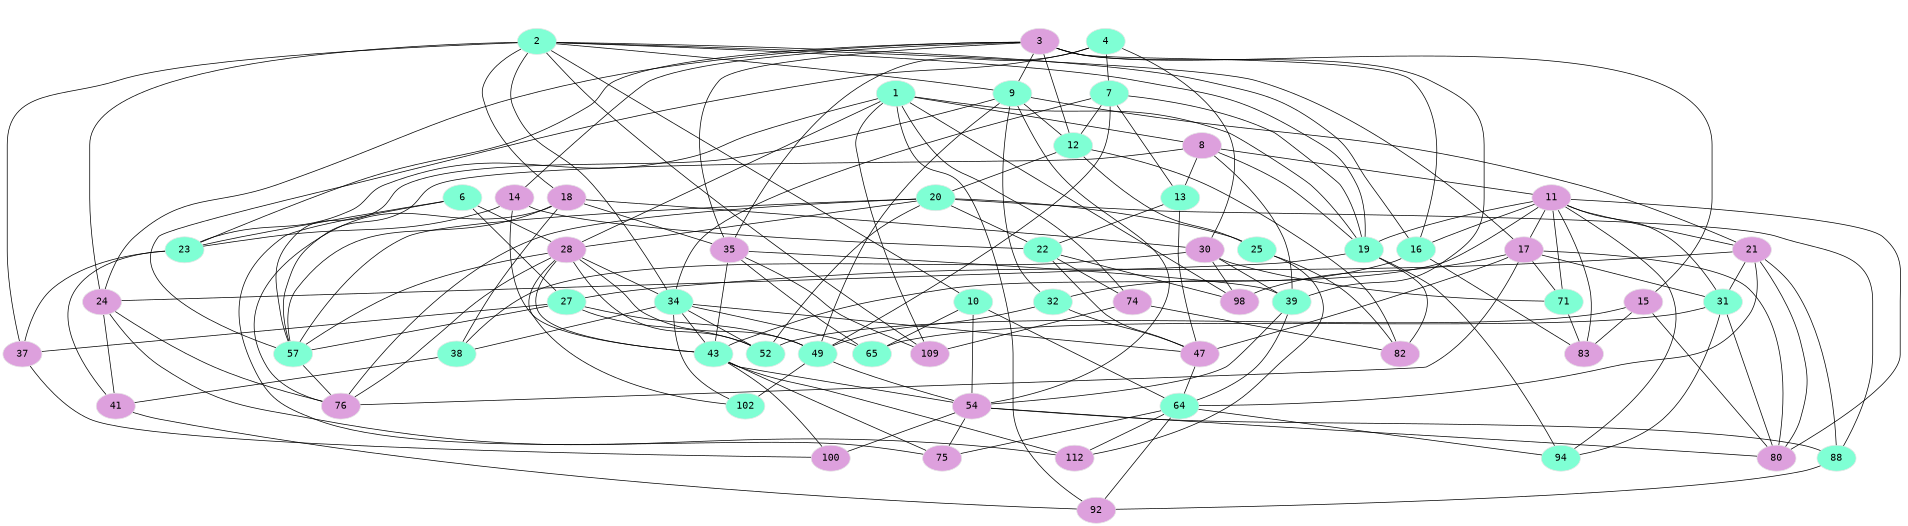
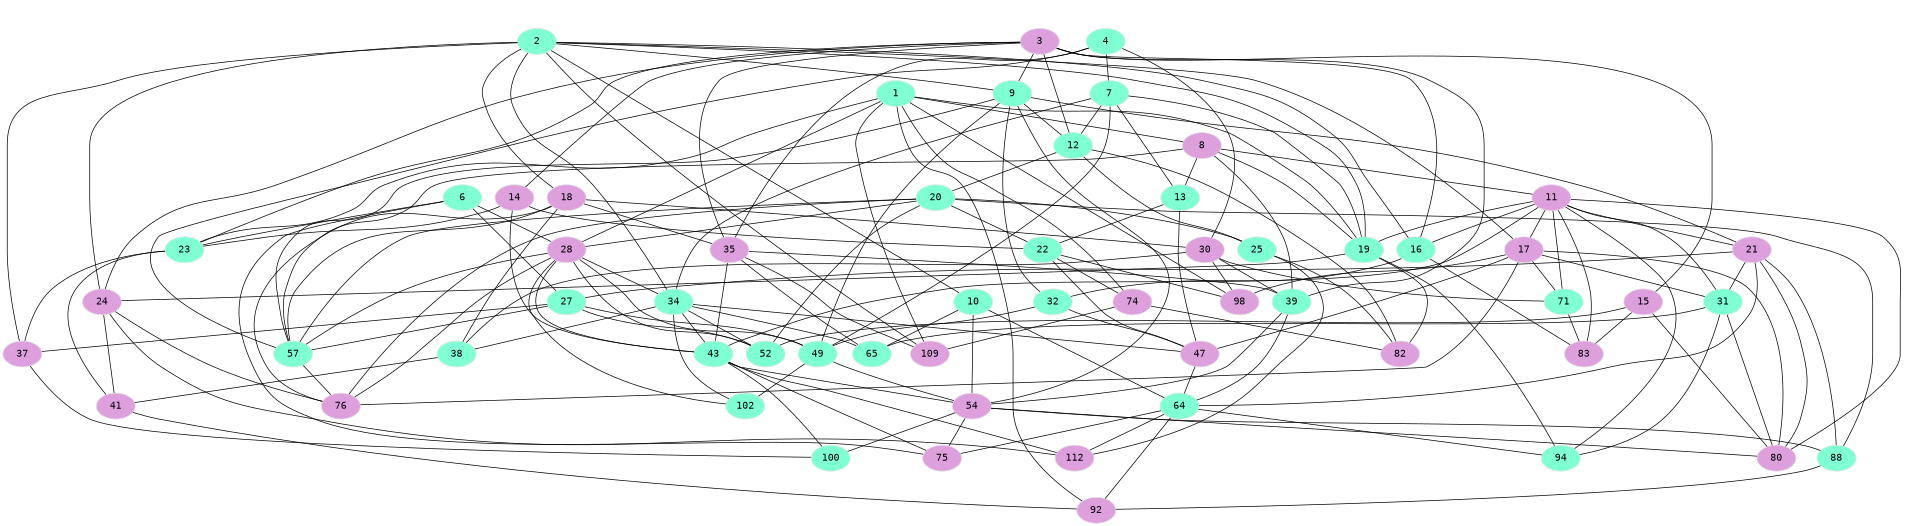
node "100": fillcolor plum -> aquamarine
